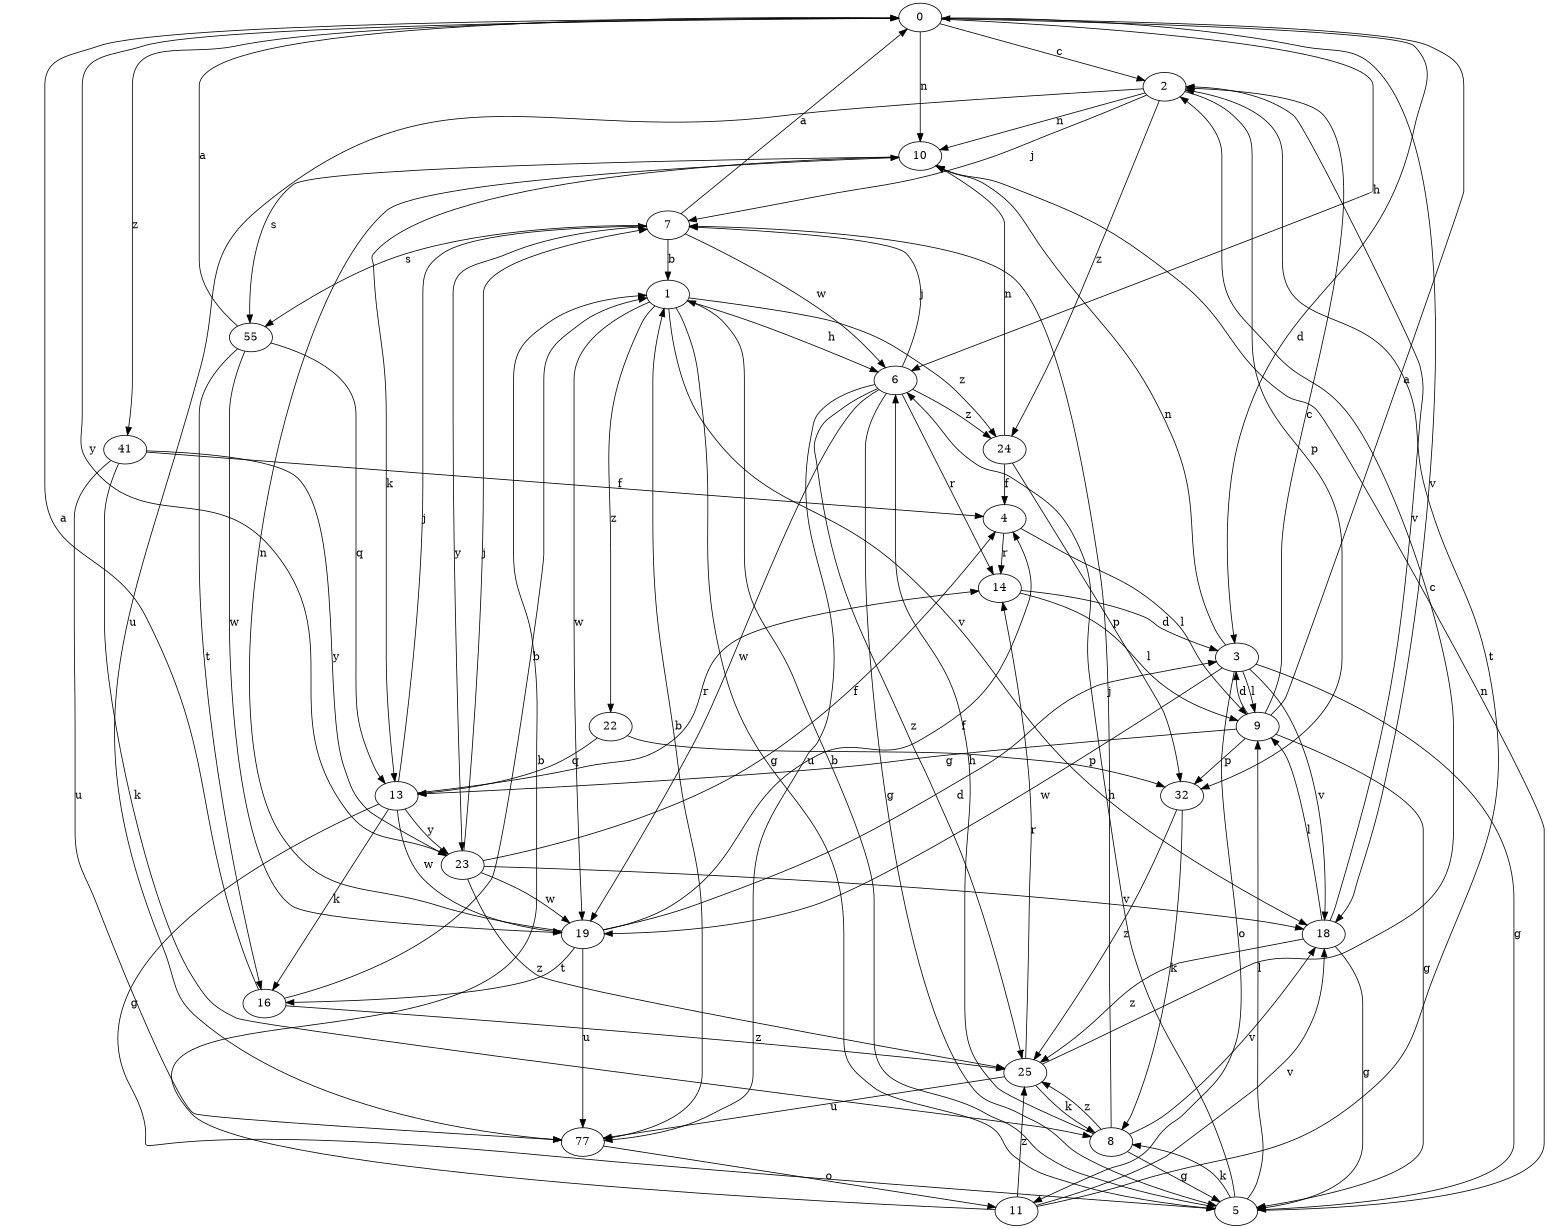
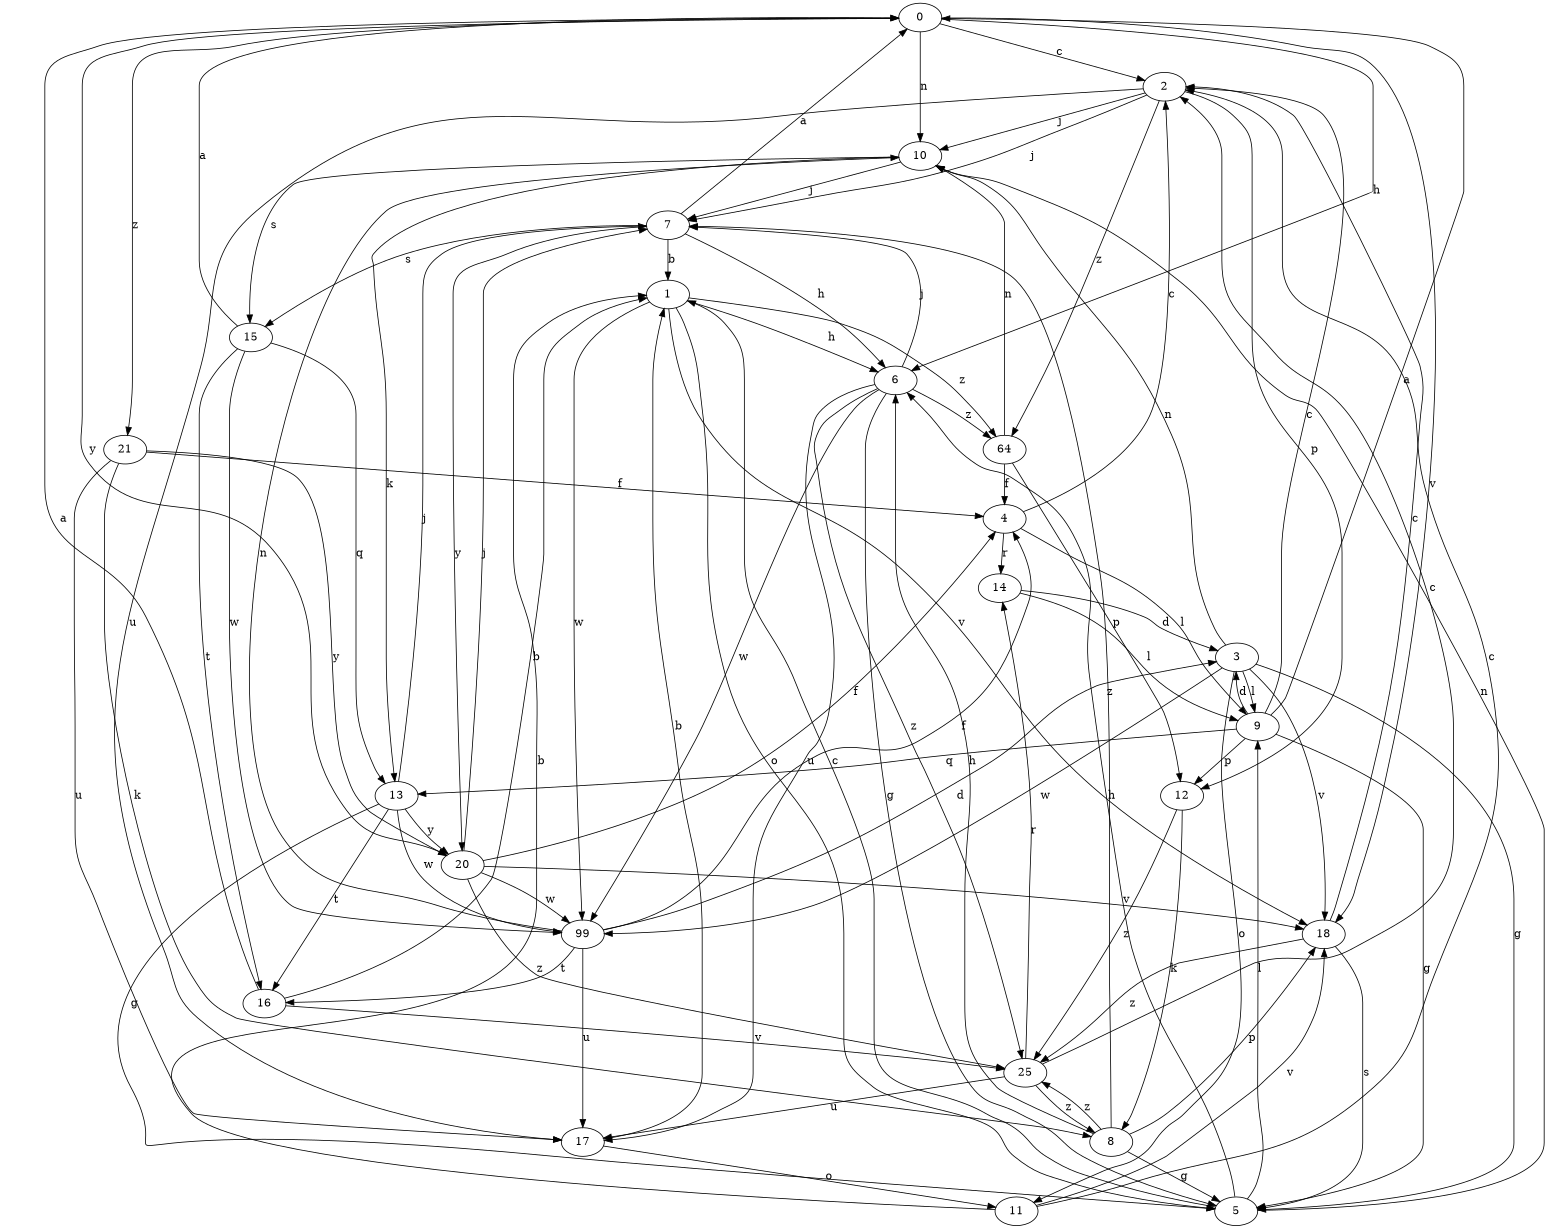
edge "2" -> "10": label "n" -> "j"
edge "0" -> "3": removed, label "d"
edge "10" -> "7": added, label "j"
edge "7" -> "6": label "w" -> "h"
node "55": label "55" -> "15"
edge "4" -> "2": added, label "c"
node "41": label "41" -> "21"
node "24": label "24" -> "64"
edge "6" -> "14": removed, label "r"
edge "18" -> "2": label "v" -> "c"
edge "11" -> "2": label "t" -> "c"
edge "8" -> "7": label "j" -> "z"
edge "13" -> "14": removed, label "r"
node "22": removed
edge "1" -> "5": label "g" -> "o"
edge "5" -> "1": label "b" -> "c"
edge "9" -> "13": label "g" -> "q"
node "32": label "32" -> "12"
edge "18" -> "9": removed, label "l"
node "23": label "23" -> "20"
edge "13" -> "16": label "k" -> "t"
node "19": label "19" -> "99"
edge "16" -> "25": label "z" -> "v"
edge "8" -> "18": label "v" -> "p"
edge "18" -> "5": label "g" -> "s"
edge "25" -> "8": label "k" -> "z"
node "77": label "77" -> "17"
edge "11" -> "25": removed, label "z"
edge "5" -> "8": removed, label "k"
